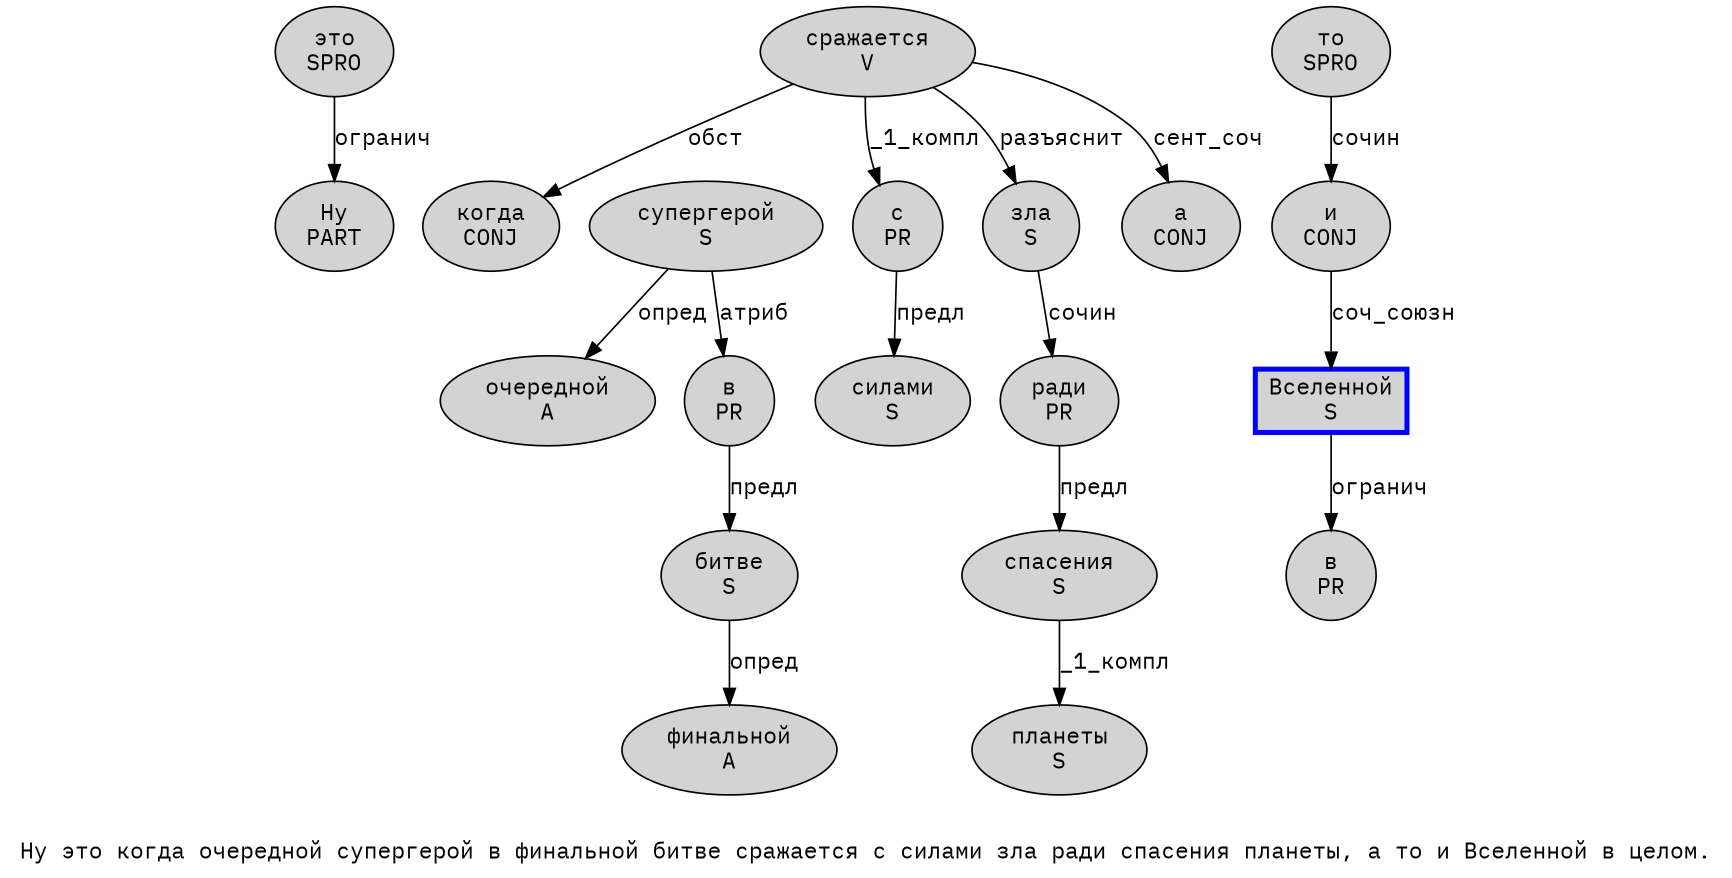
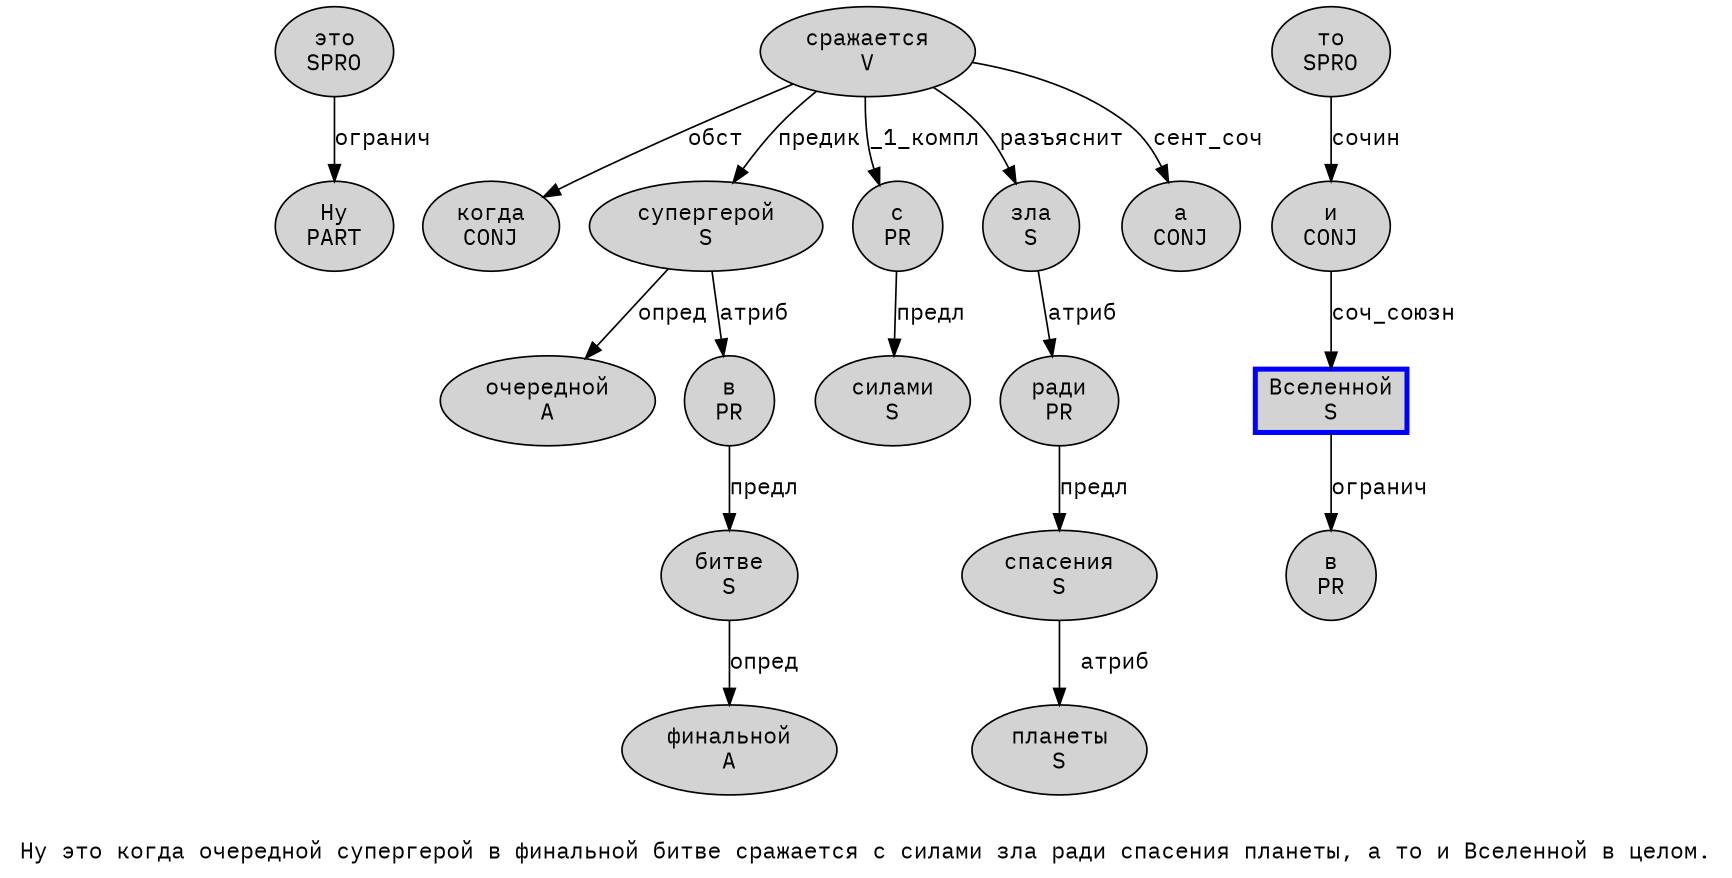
edge "сражается V" -> "супергерой S": added, label "предик"
edge "зла S" -> "ради PR": label "сочин" -> "атриб"
edge "спасения S" -> "планеты S": label "_1_компл" -> "атриб"
